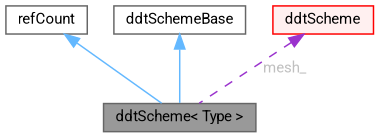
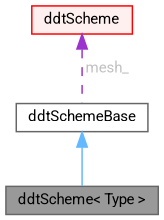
node "refCount": removed
edge "ddtScheme< Type >" -> "ddtScheme": now "ddtSchemeBase" -> "ddtScheme"
